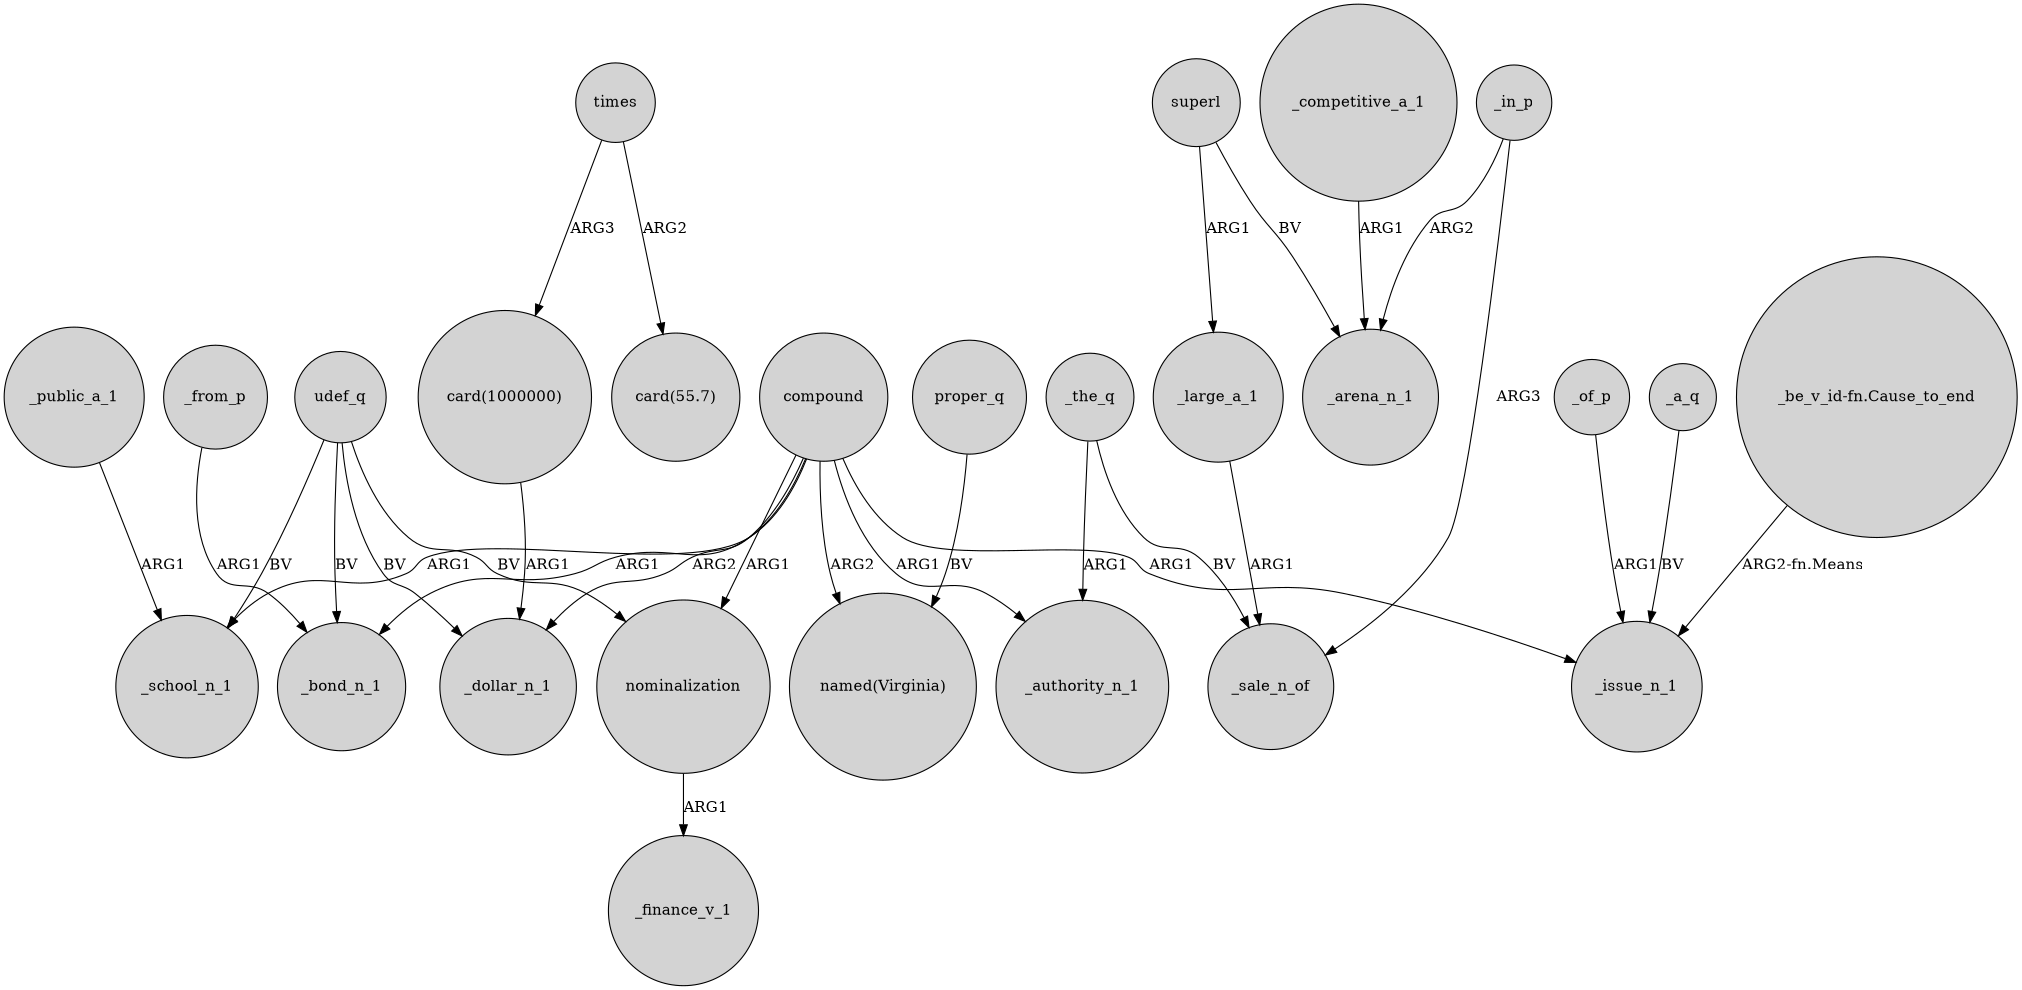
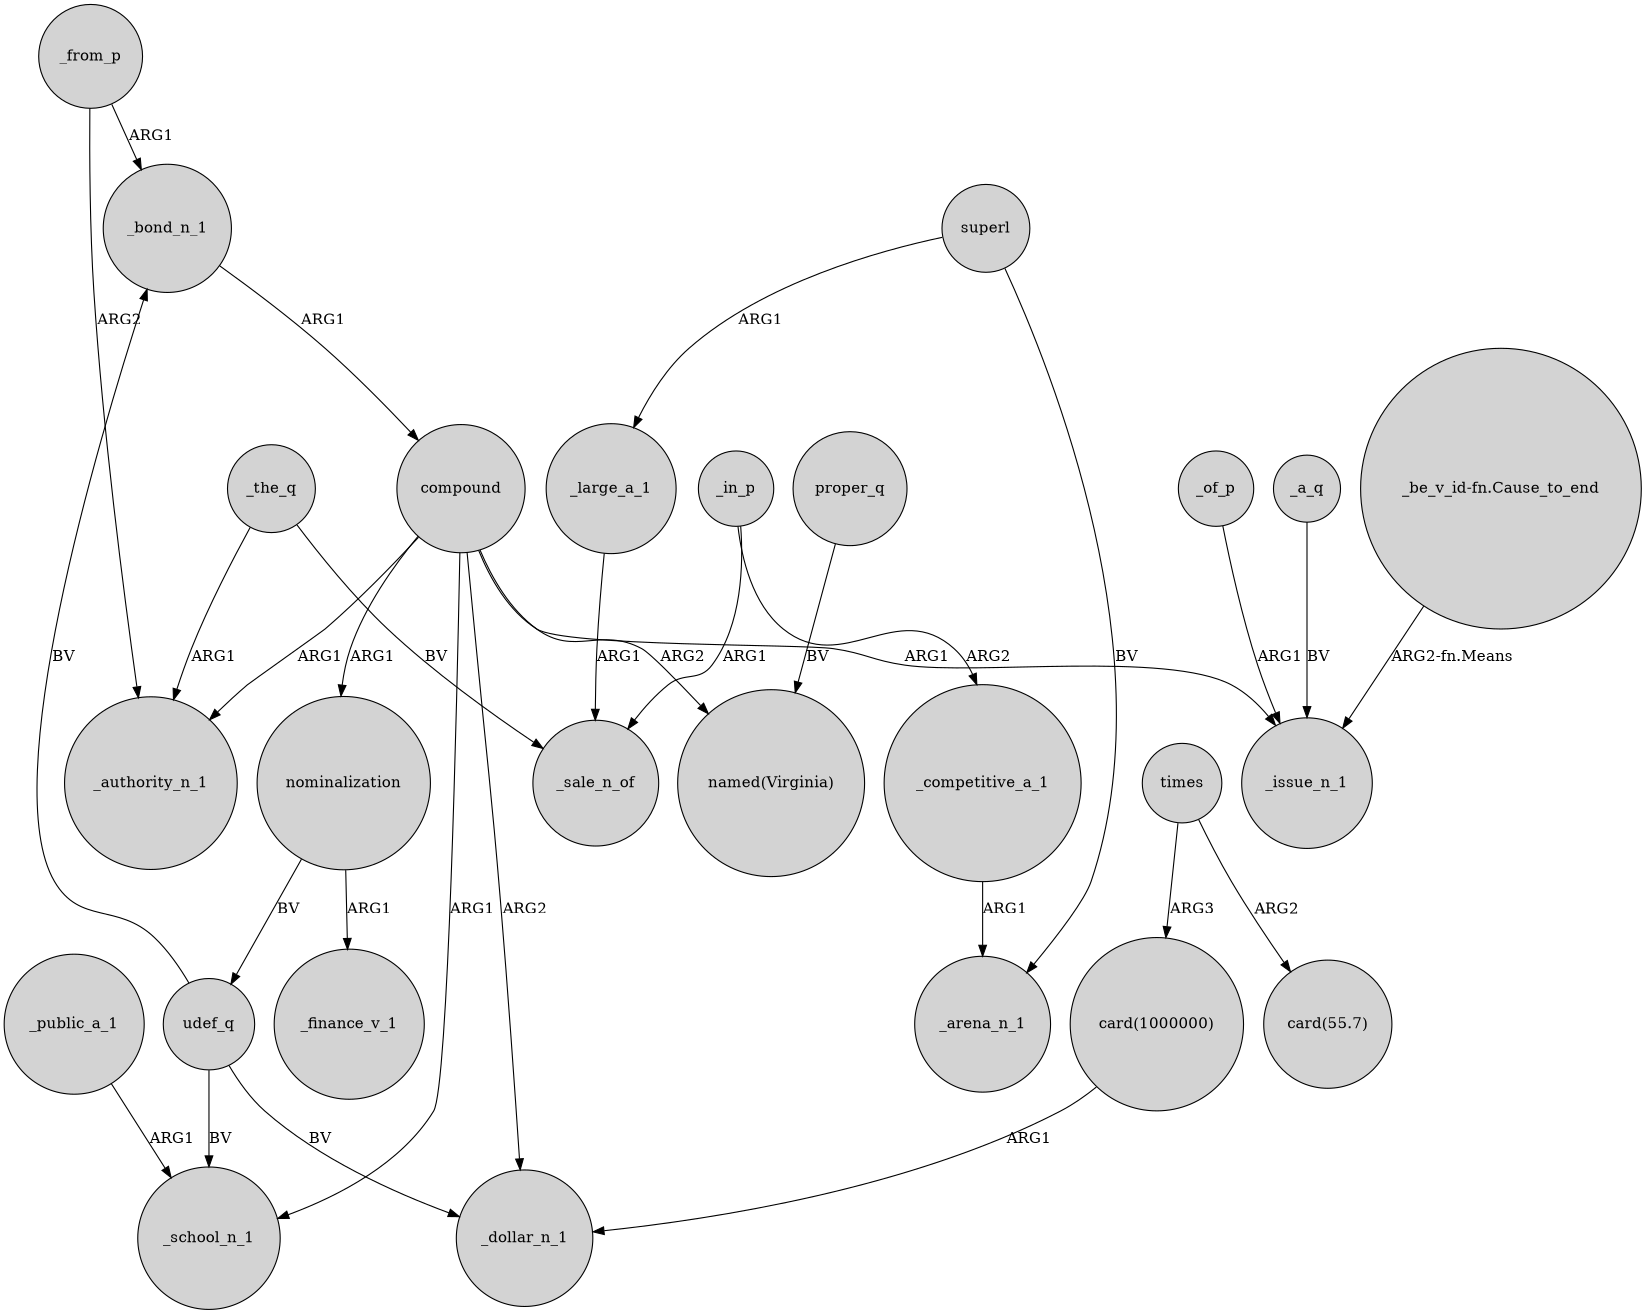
edge "_in_p" -> "_arena_n_1": now "_in_p" -> "_competitive_a_1"
edge "_in_p" -> "_sale_n_of": label "ARG3" -> "ARG1"
edge "_from_p" -> "_authority_n_1": added, label "ARG2"
edge "udef_q" -> "nominalization": reversed
edge "compound" -> "_bond_n_1": reversed
